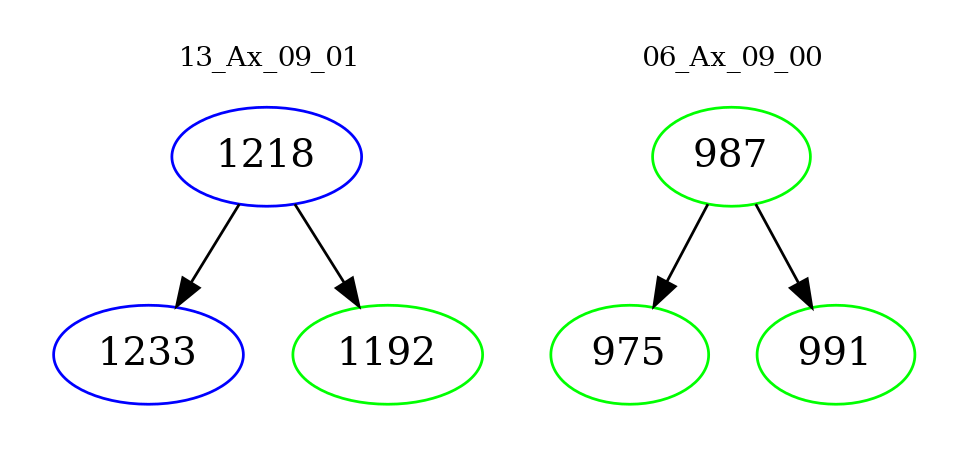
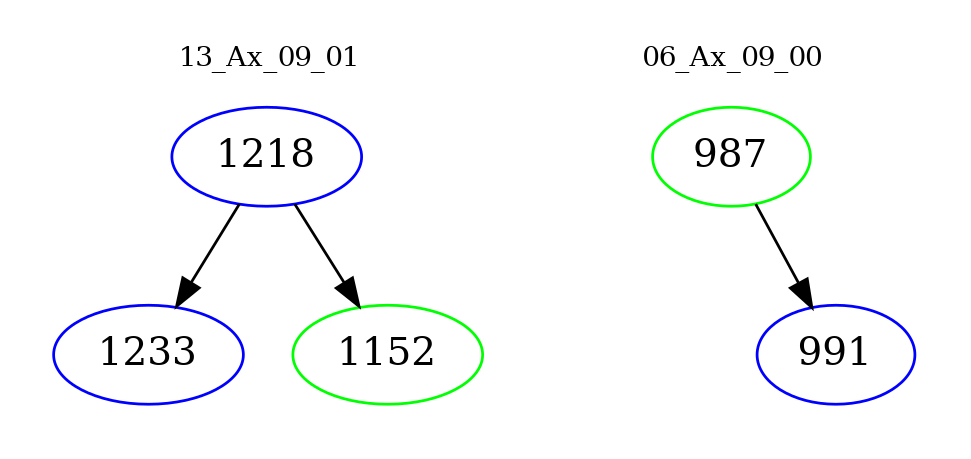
node "1192": label "1192" -> "1152"
node "975": removed
node "991": color green -> blue
